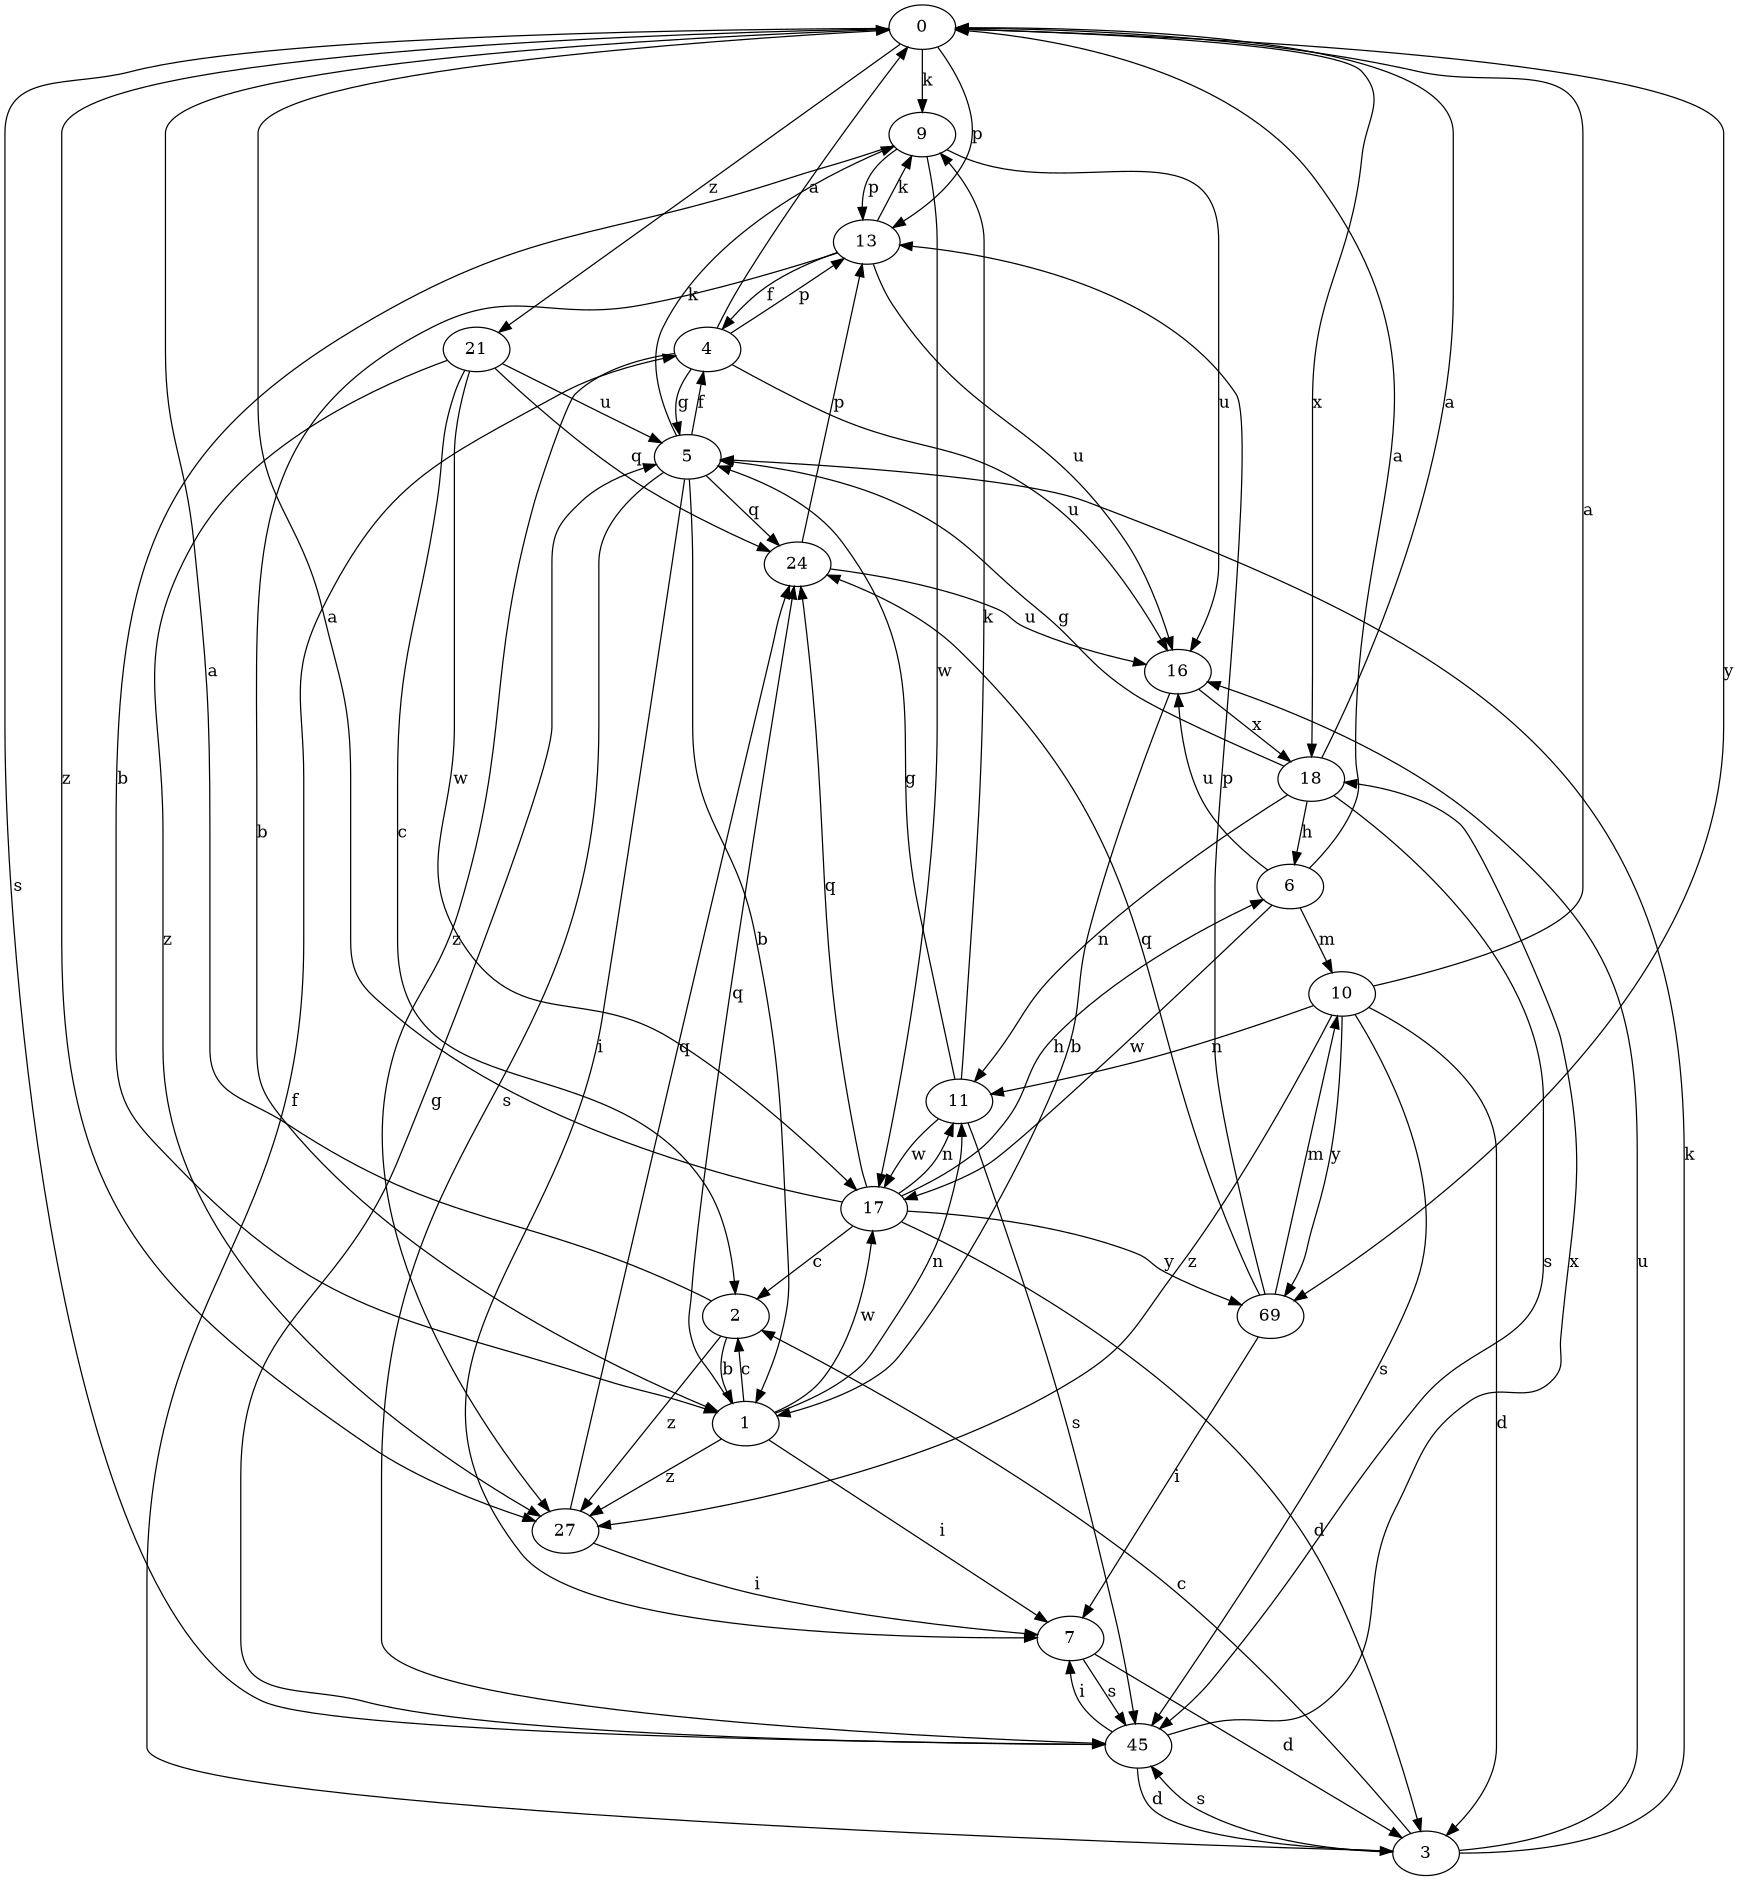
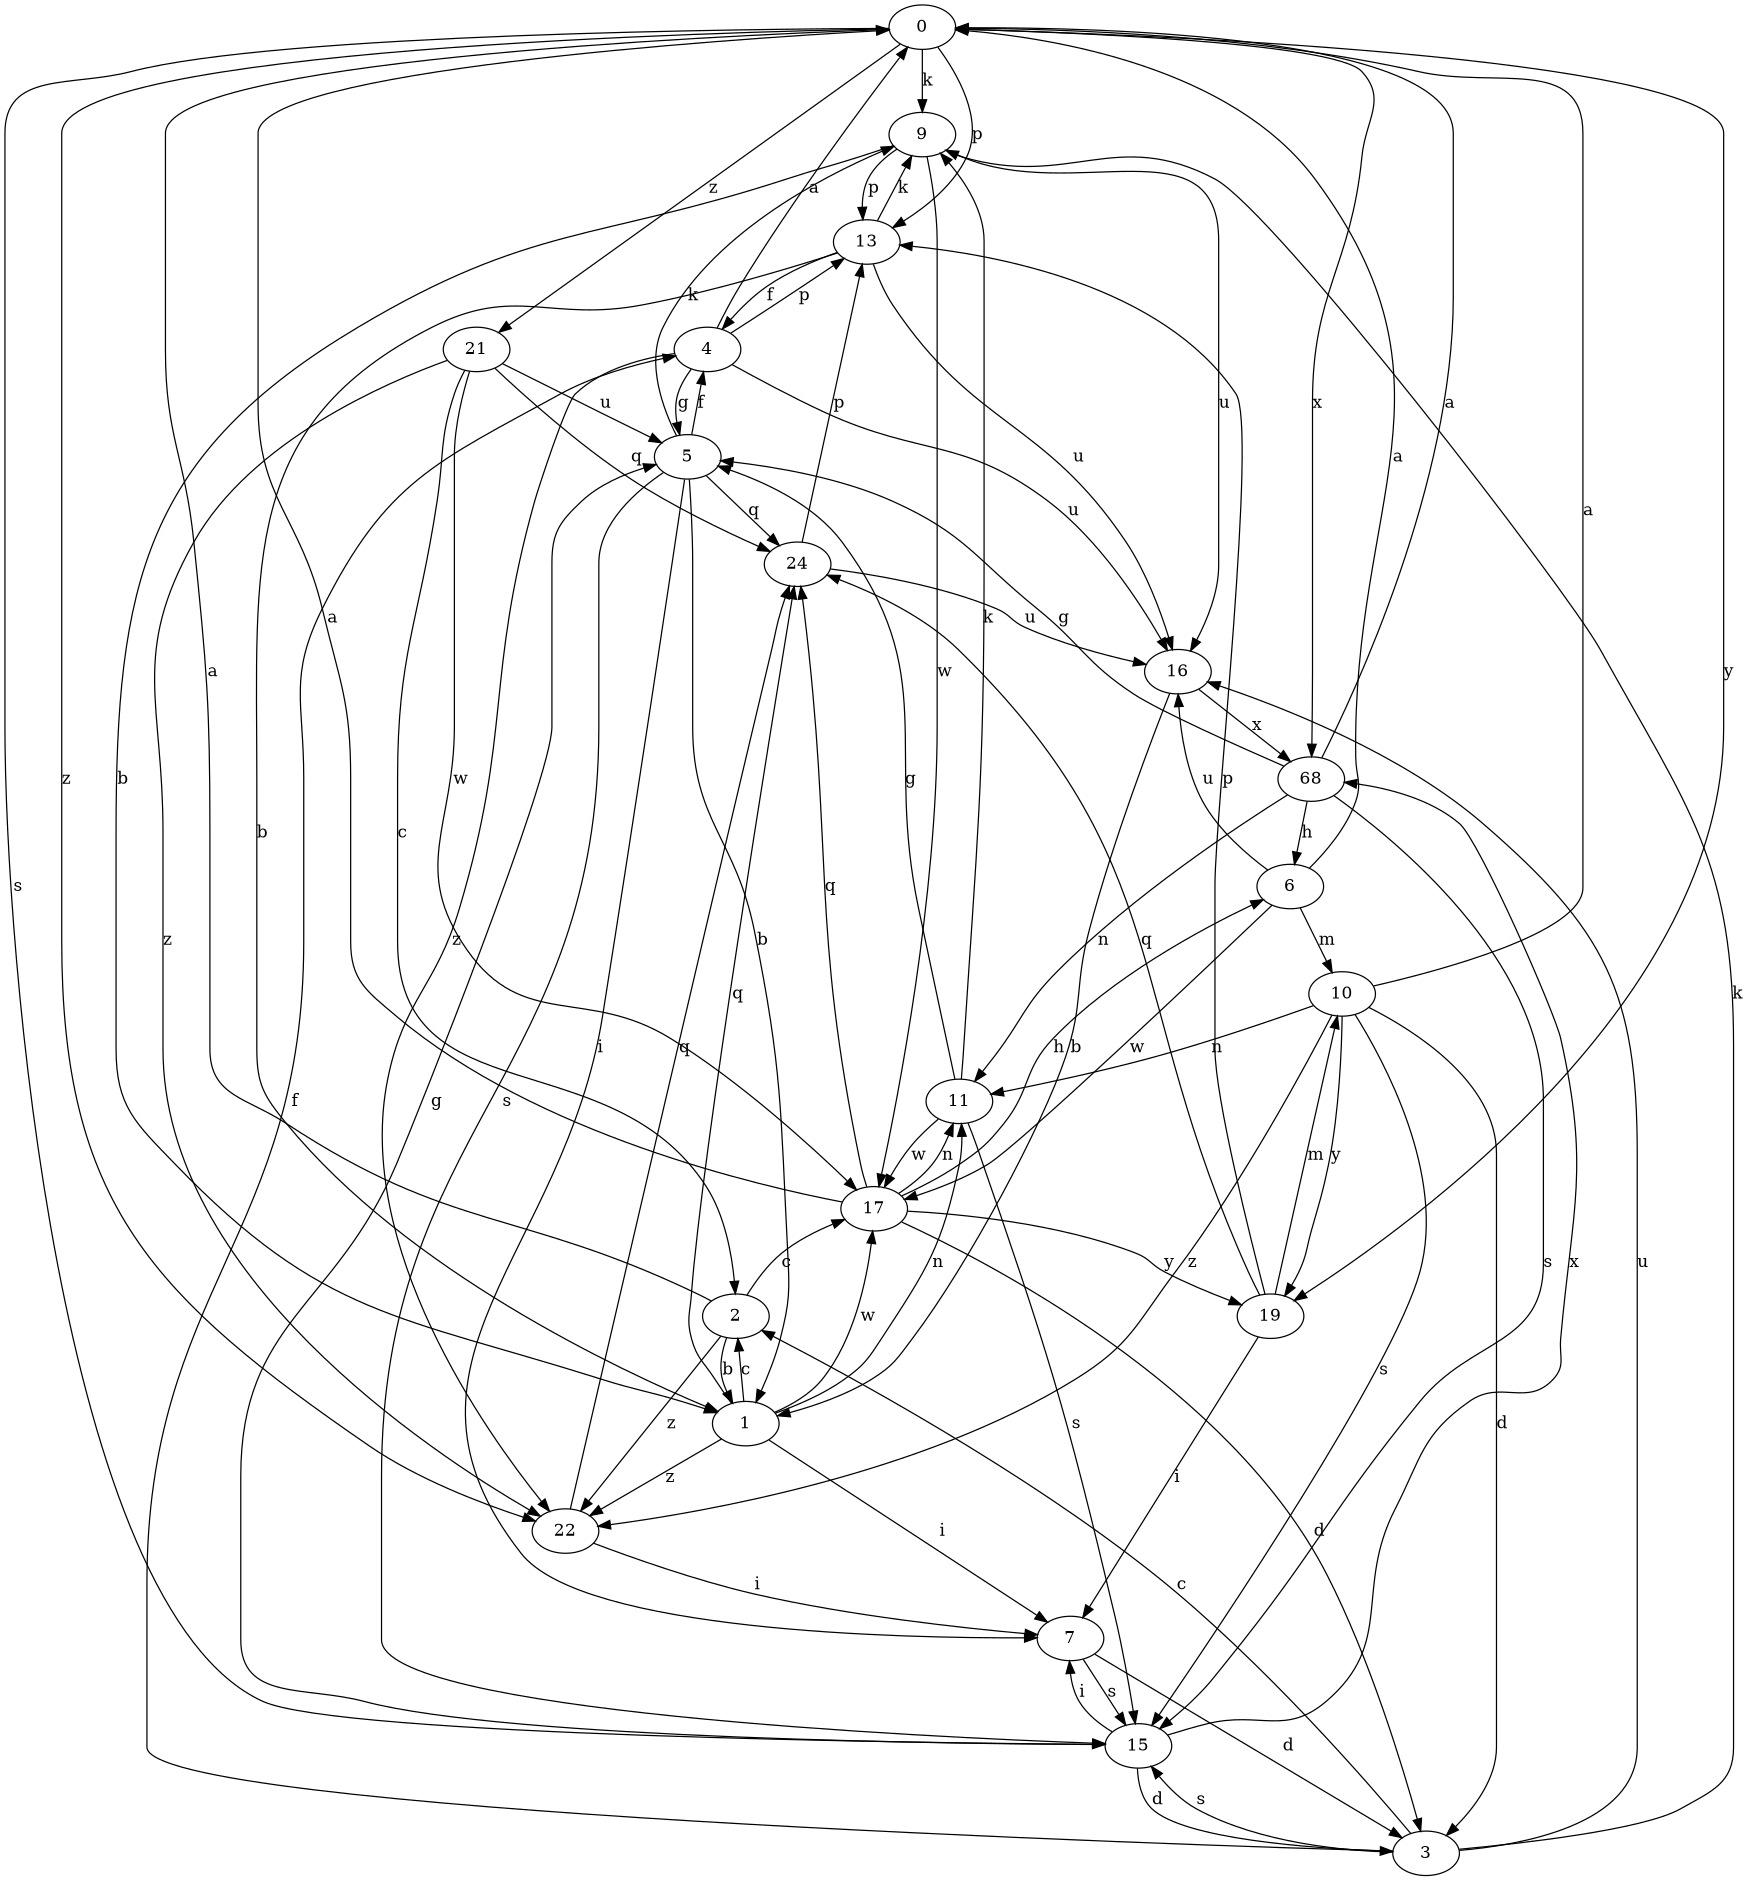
node "18": label "18" -> "68"
edge "3" -> "5": now "3" -> "9"
edge "17" -> "2": reversed
node "69": label "69" -> "19"
node "27": label "27" -> "22"
node "45": label "45" -> "15"
